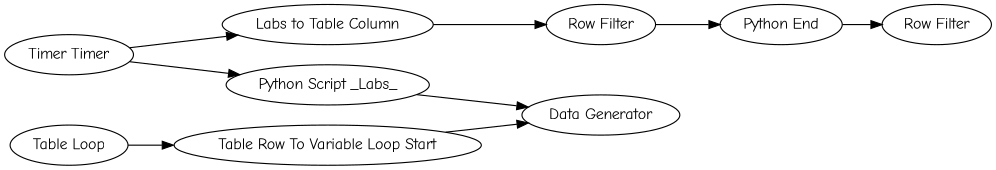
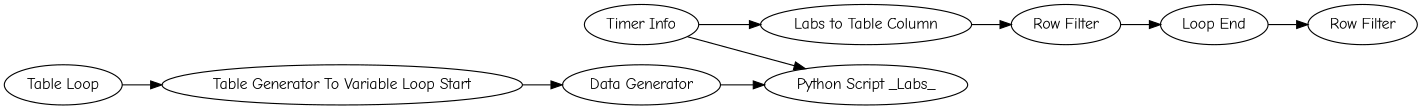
node "Python End": label "Python End" -> "Loop End"
node "Timer Timer": label "Timer Timer" -> "Timer Info"
edge "Python Script _Labs_" -> "Data Generator": reversed
node "Table Row To Variable Loop Start": label "Table Row To Variable Loop Start" -> "Table Generator To Variable Loop Start"
